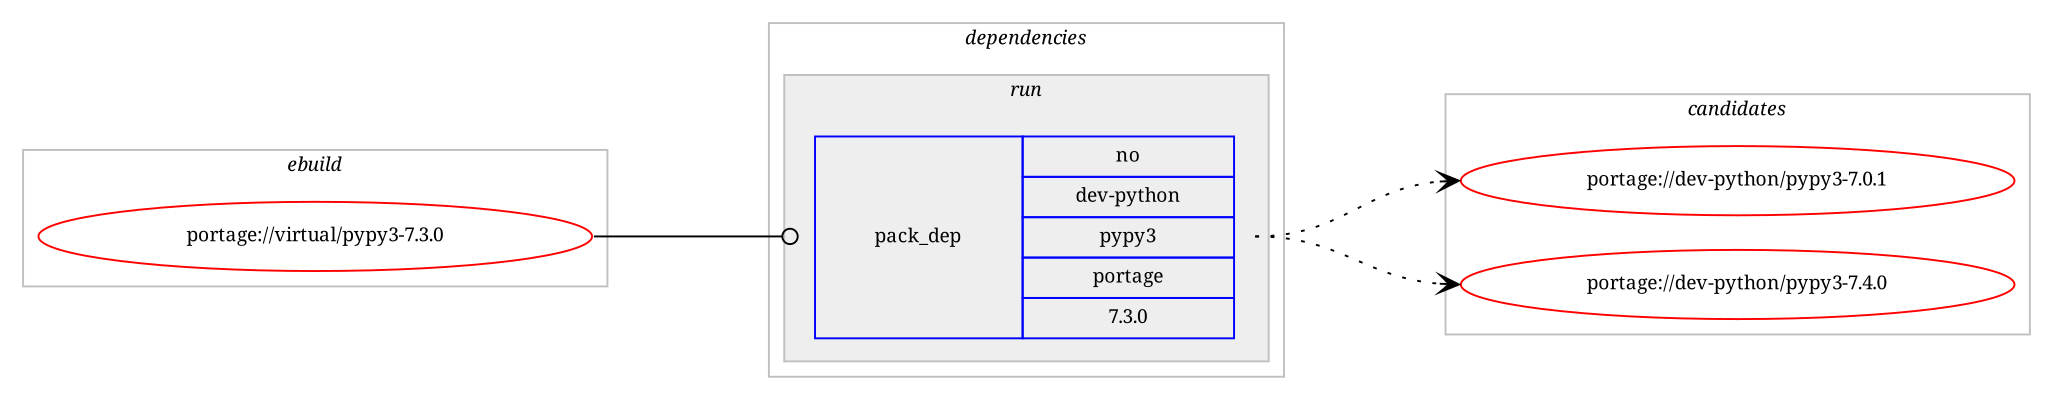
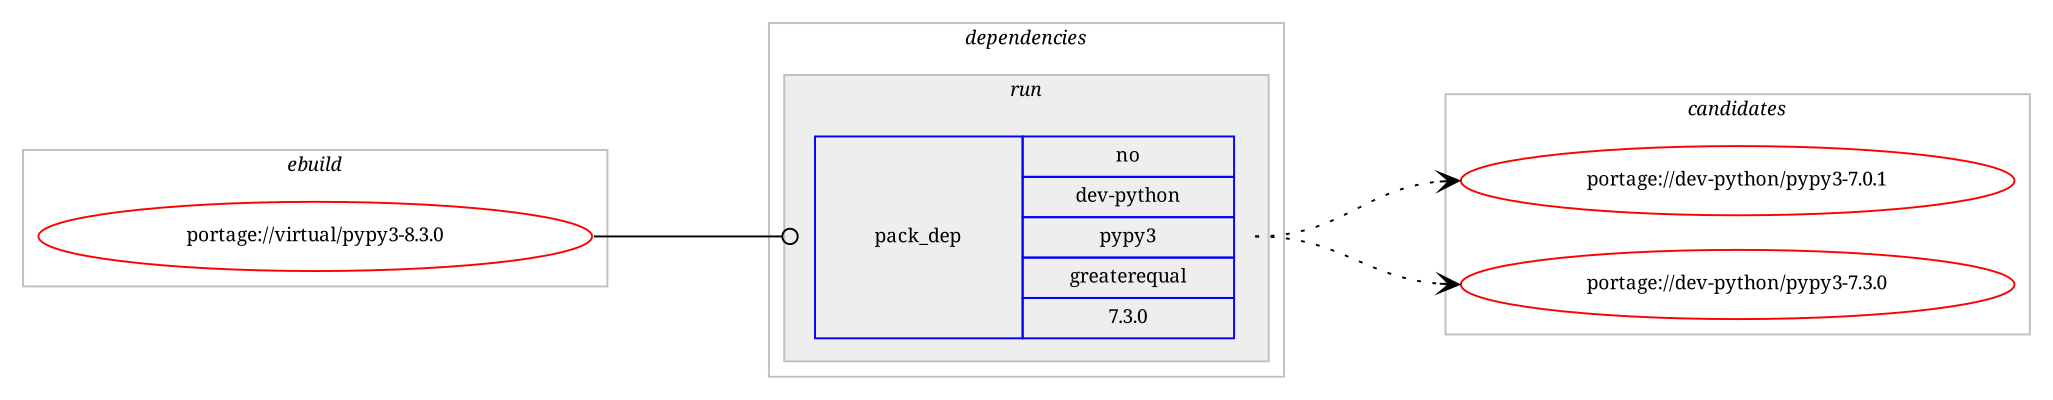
node "portage://virtual/pypy3-7.3.0": label "portage://virtual/pypy3-7.3.0" -> "portage://virtual/pypy3-8.3.0"
node "pack_dep": text "portage" -> "greaterequal"
node "portage://dev-python/pypy3-7.4.0": label "portage://dev-python/pypy3-7.4.0" -> "portage://dev-python/pypy3-7.3.0"
